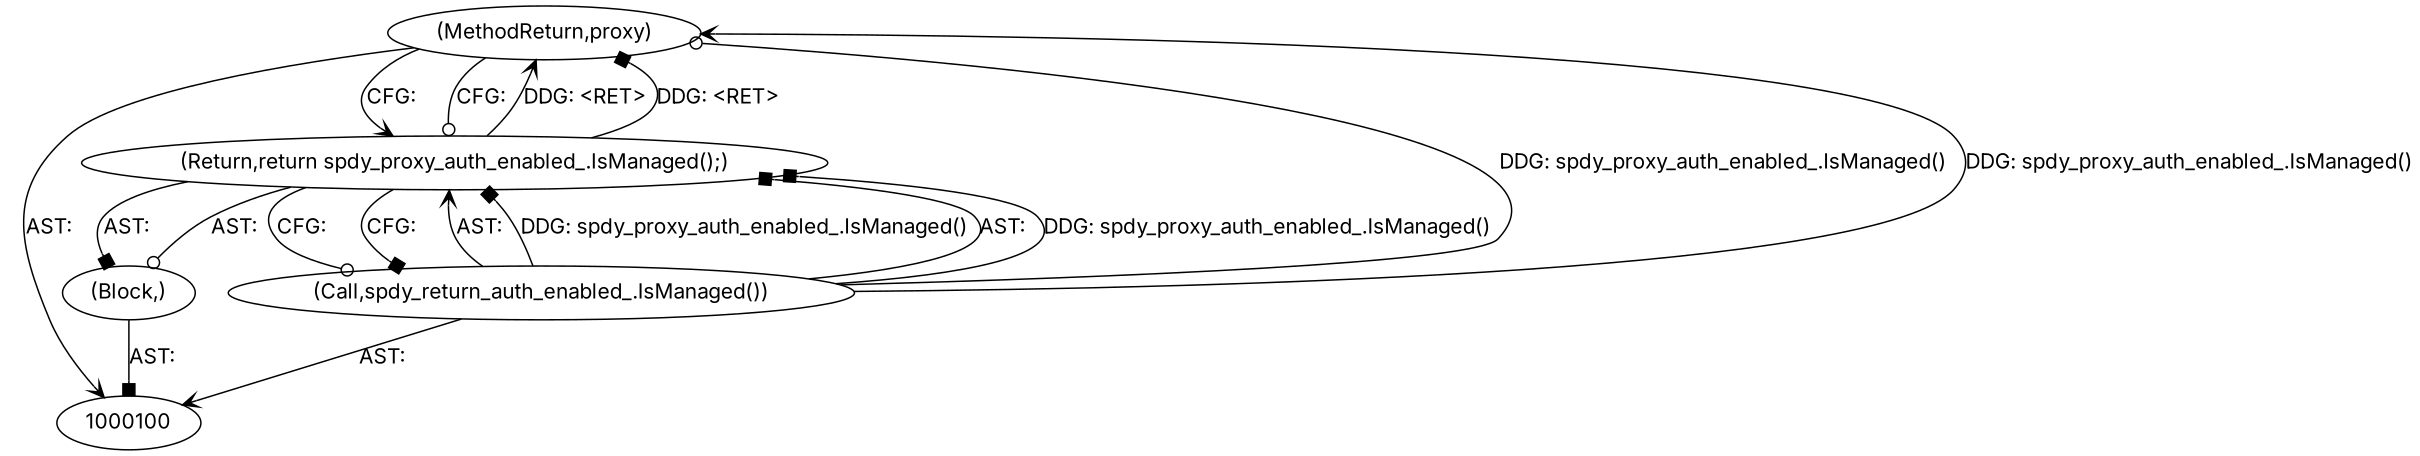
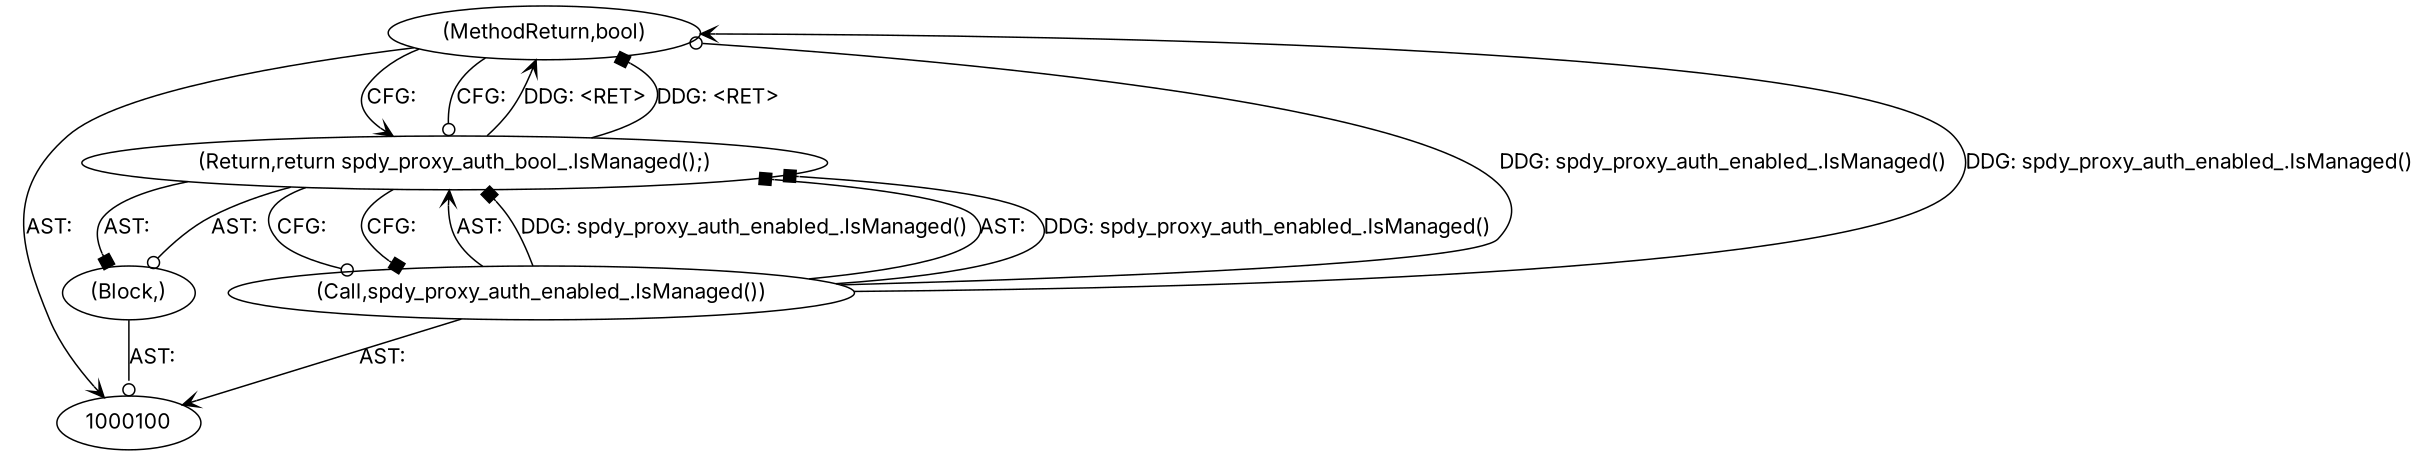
node "(MethodReturn,proxy)": label "(MethodReturn,proxy)" -> "(MethodReturn,bool)"
node "(Return,return spdy_proxy_auth_enabled_.IsManaged();)": label "(Return,return spdy_proxy_auth_enabled_.IsManaged();)" -> "(Return,return spdy_proxy_auth_bool_.IsManaged();)"
node "(Call,spdy_return_auth_enabled_.IsManaged())": label "(Call,spdy_return_auth_enabled_.IsManaged())" -> "(Call,spdy_proxy_auth_enabled_.IsManaged())"
edge "(Block,)" -> "1000100": arrowhead box -> odot
